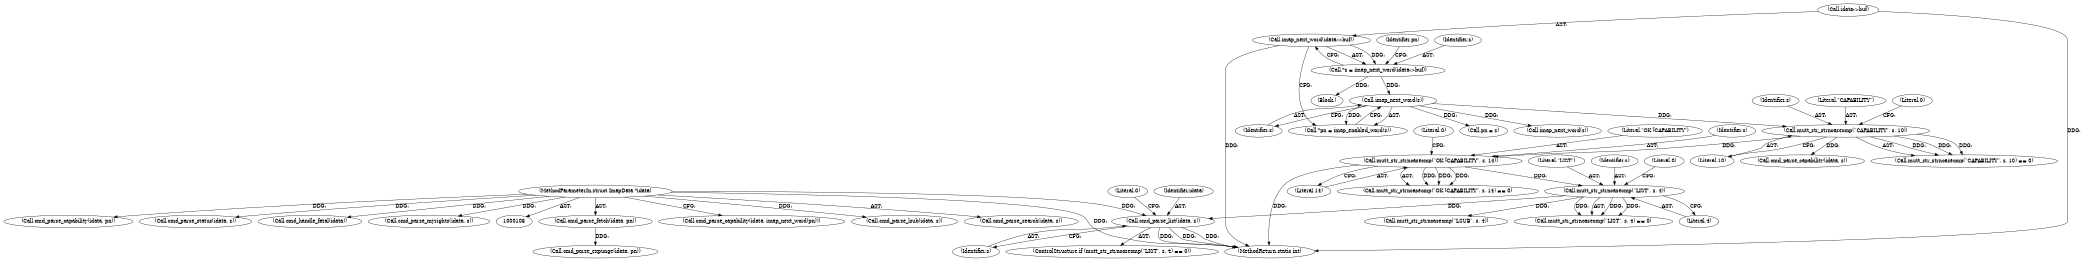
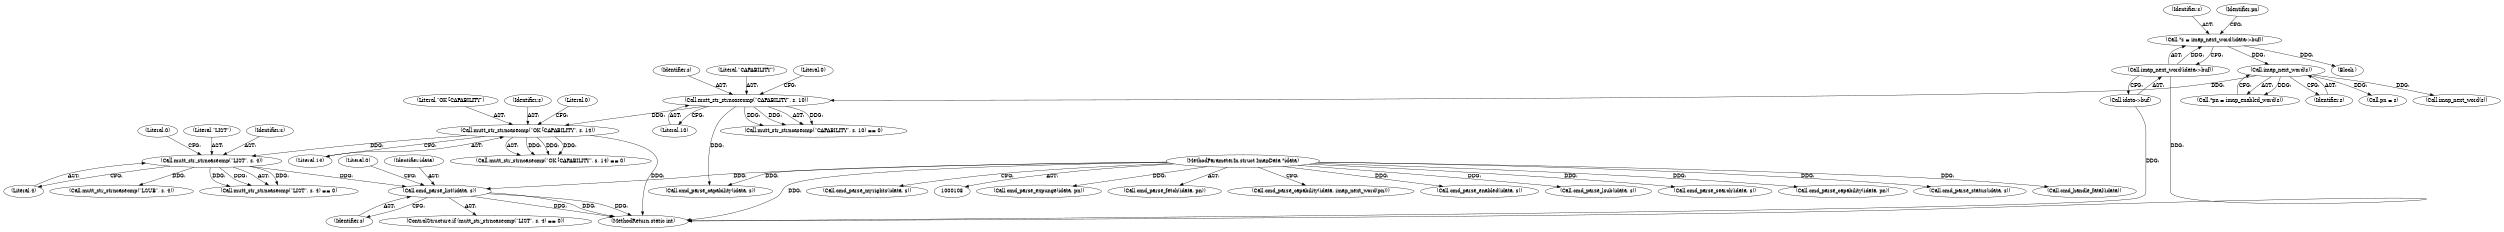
edge "(Call,imap_next_word(idata->buf))" -> "(Call,*pn = imap_enabled_word(s))": now "(Call,imap_next_word(idata->buf))" -> "(Call,idata->buf)"
edge "(MethodParameterIn,struct ImapData *idata)" -> "(Call,cmd_parse_capability(idata, s))": added, label "DDG:"
node "(Call,cmd_parse_enabled(idata, s))": added
edge "(MethodParameterIn,struct ImapData *idata)" -> "(Call,cmd_parse_myrights(idata, s))": label "DDG: " -> "CFG: "
edge "(MethodParameterIn,struct ImapData *idata)" -> "(Call,cmd_parse_search(idata, s))": label "AST: " -> "DDG: "
edge "(Call,cmd_parse_fetch(idata, pn))" -> "(Call,cmd_parse_expunge(idata, pn))": now "(MethodParameterIn,struct ImapData *idata)" -> "(Call,cmd_parse_expunge(idata, pn))"
